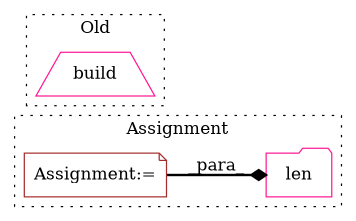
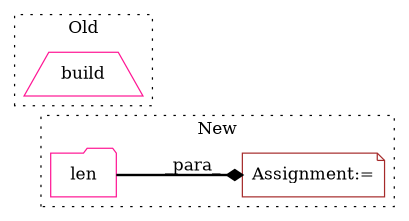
cluster "Assignment": label "Assignment" -> "New"
edge "Assignment:=" -> "len": reversed
